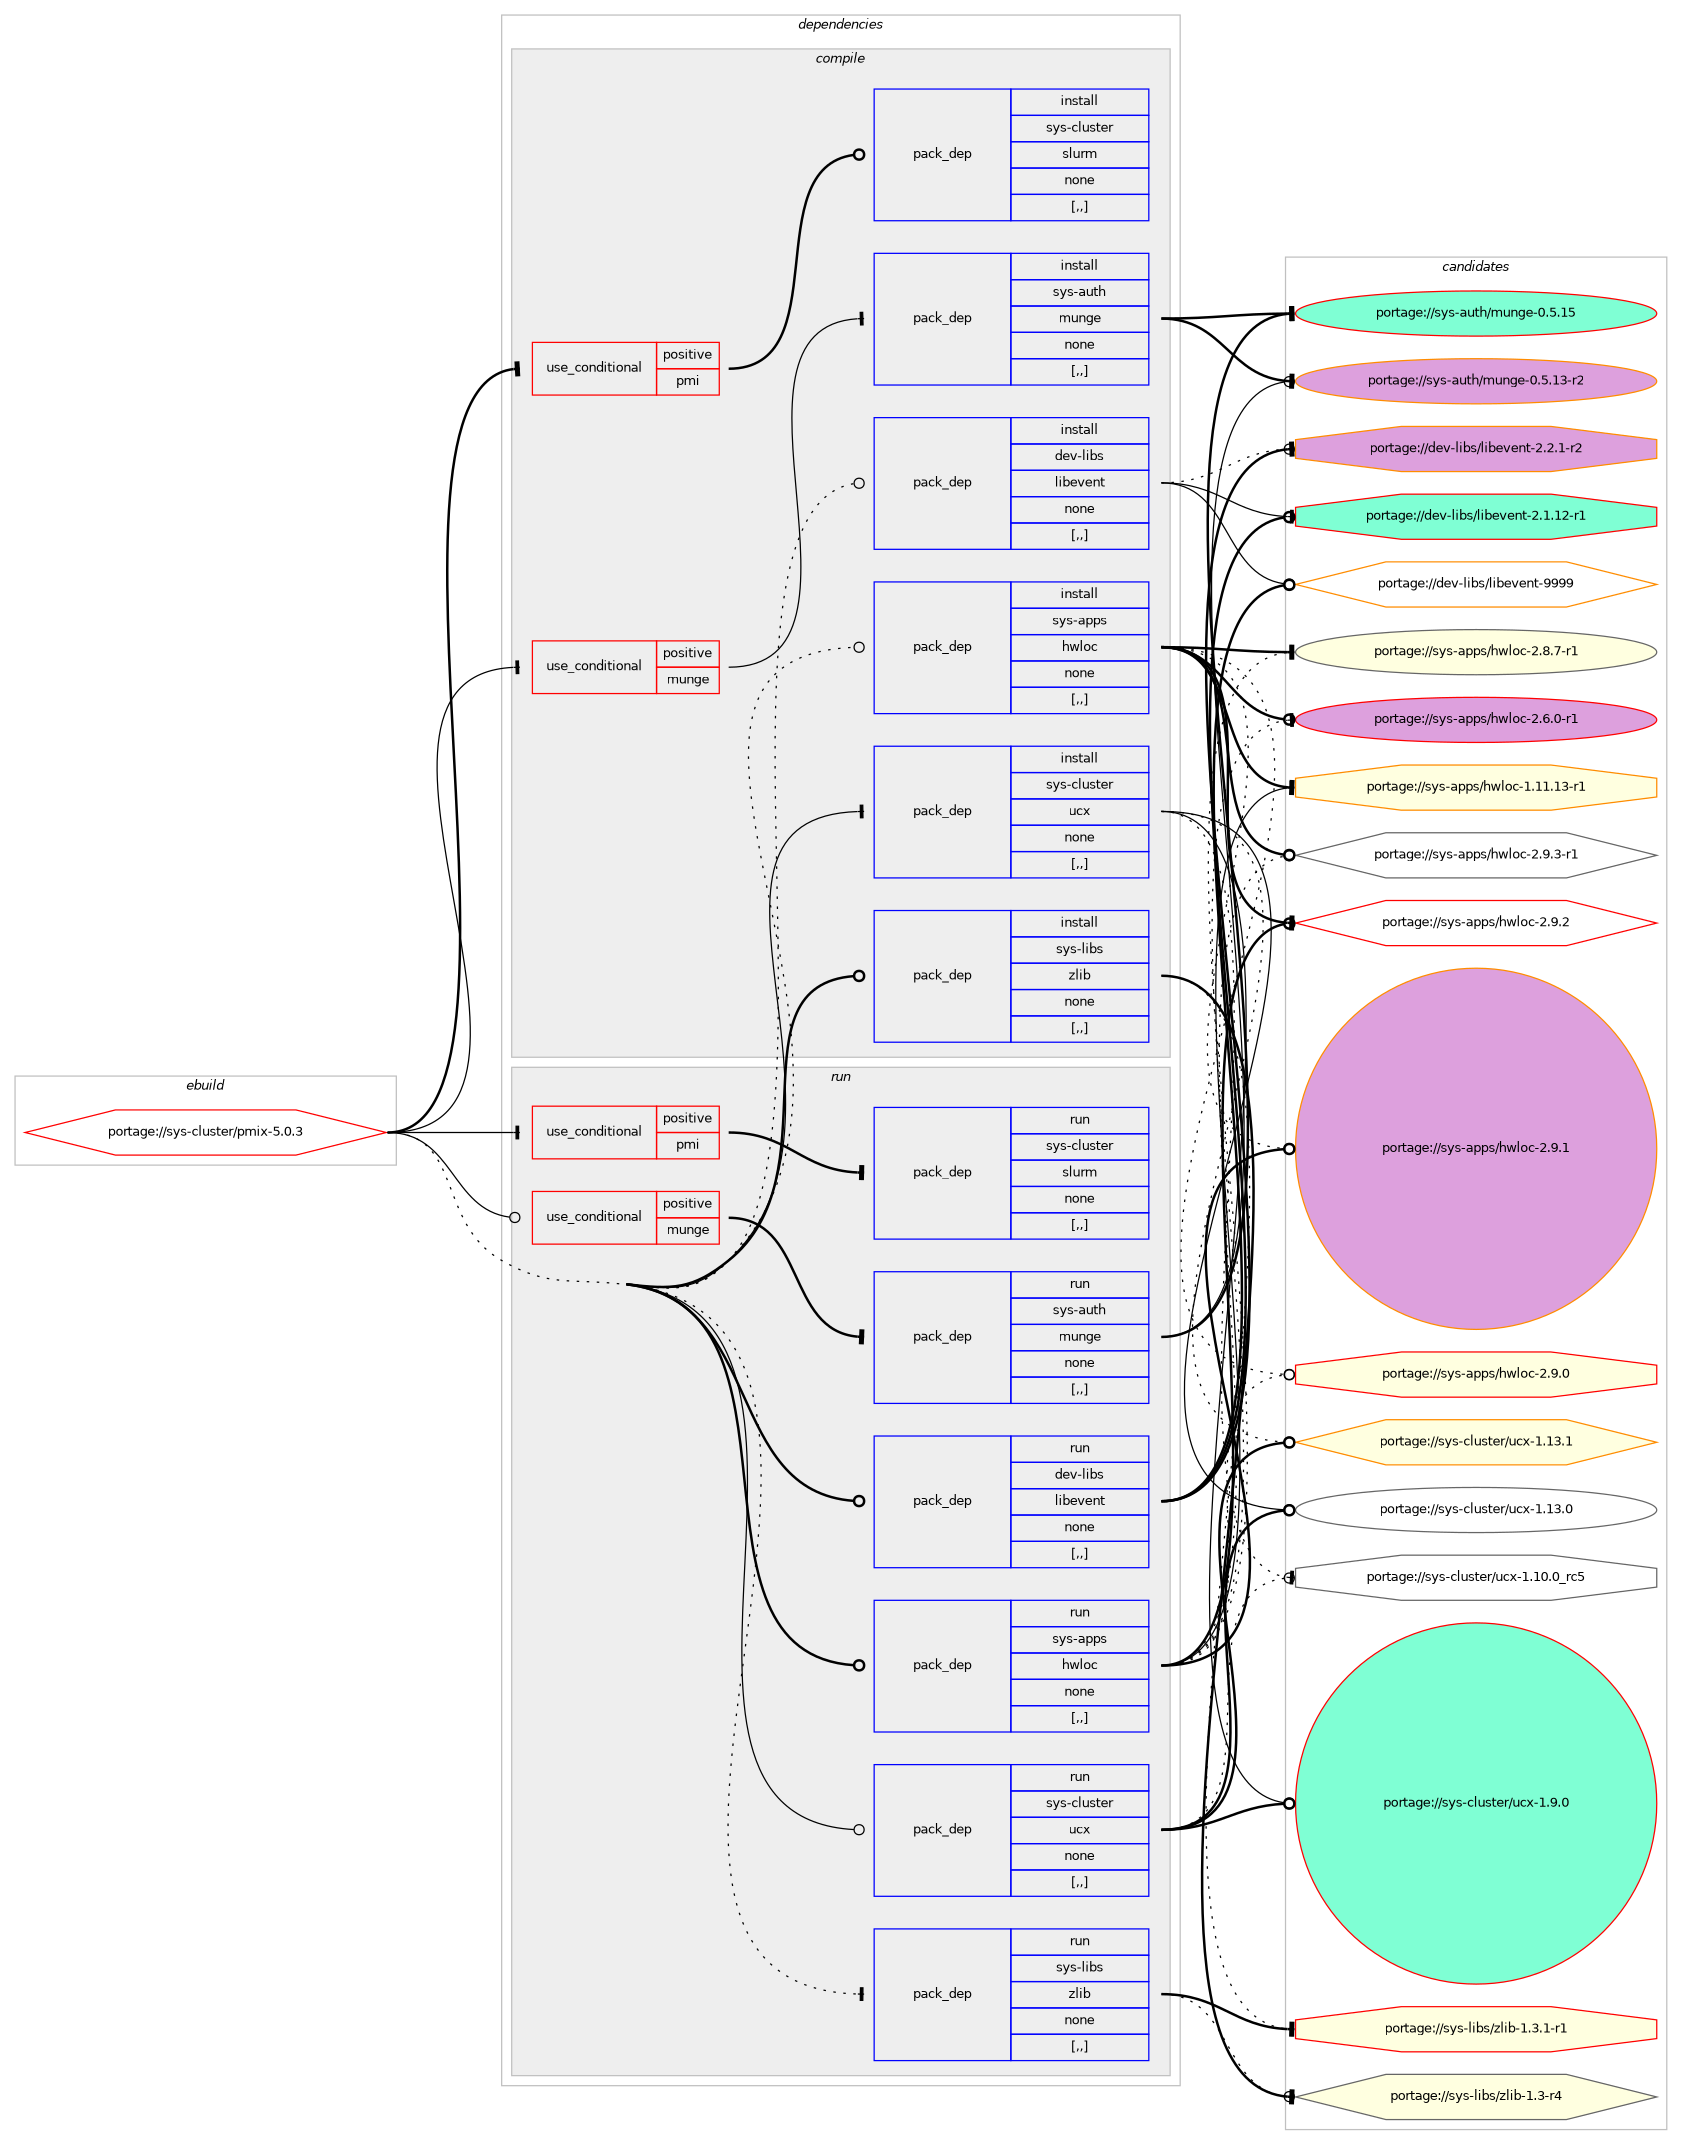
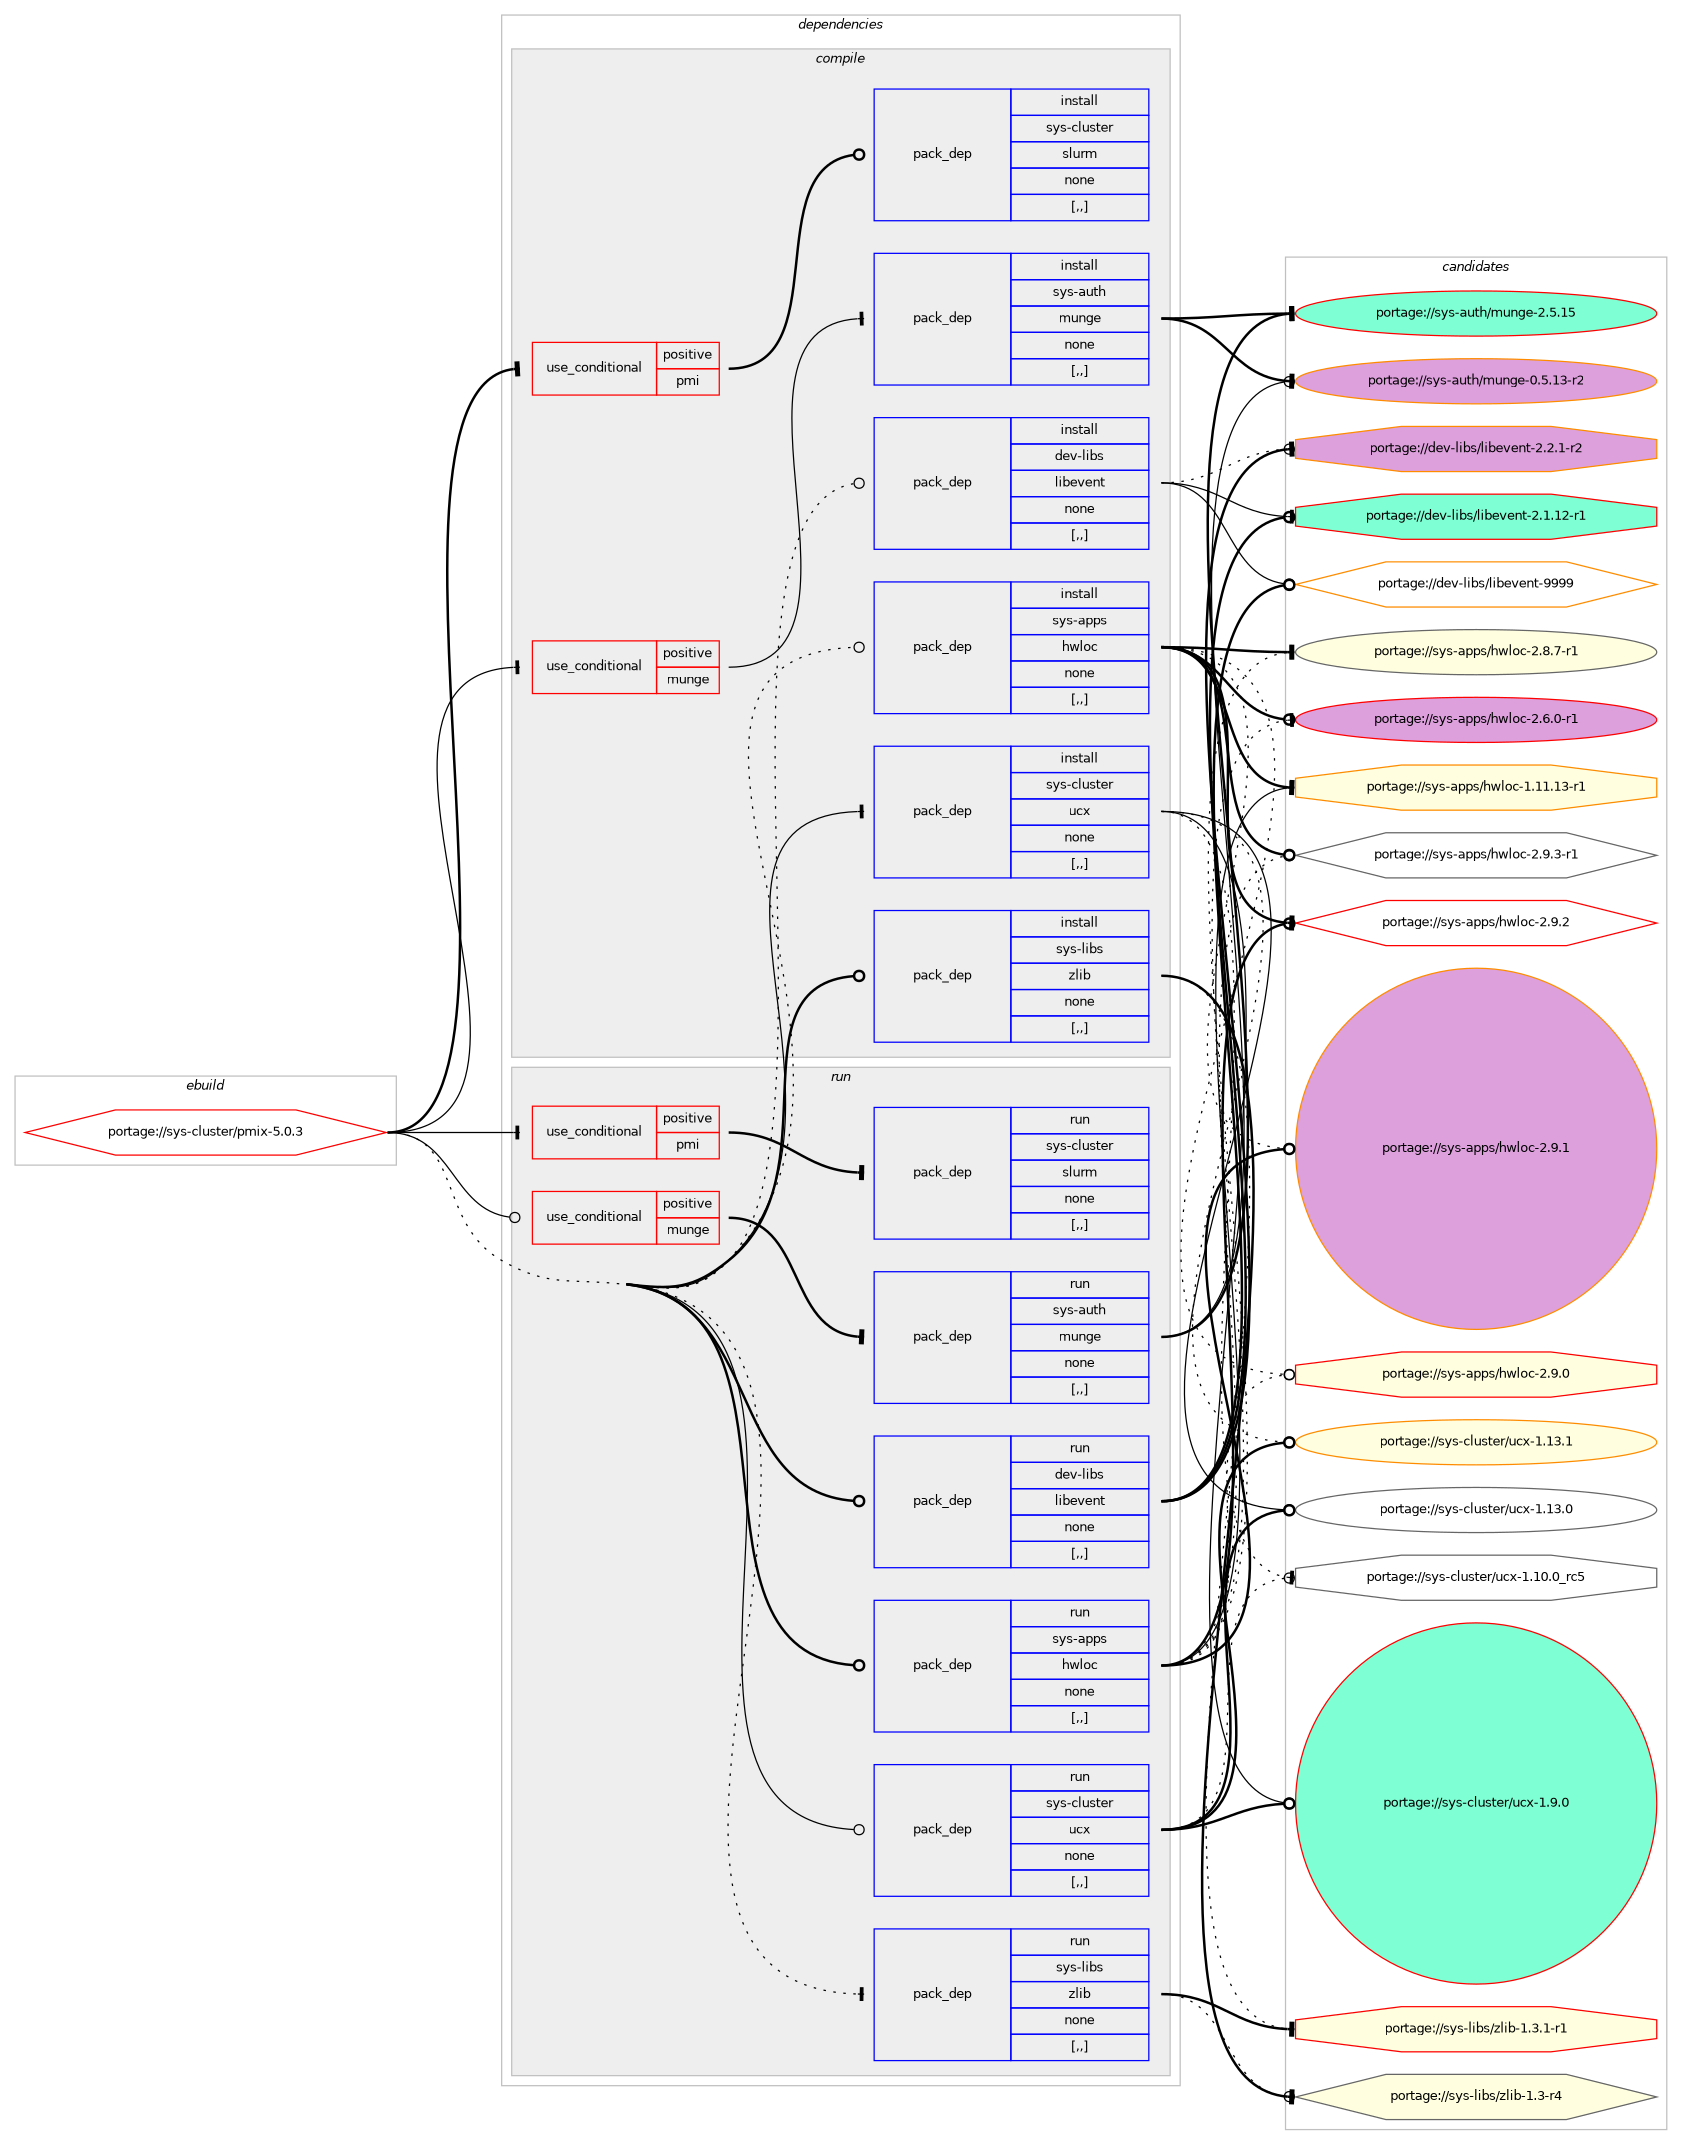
node "portage://sys-auth/munge-0.5.15": label "portage://sys-auth/munge-0.5.15" -> "portage://sys-auth/munge-2.5.15"
node "portage://sys-cluster/ucx-1.13.1": shape hexagon -> ellipse
